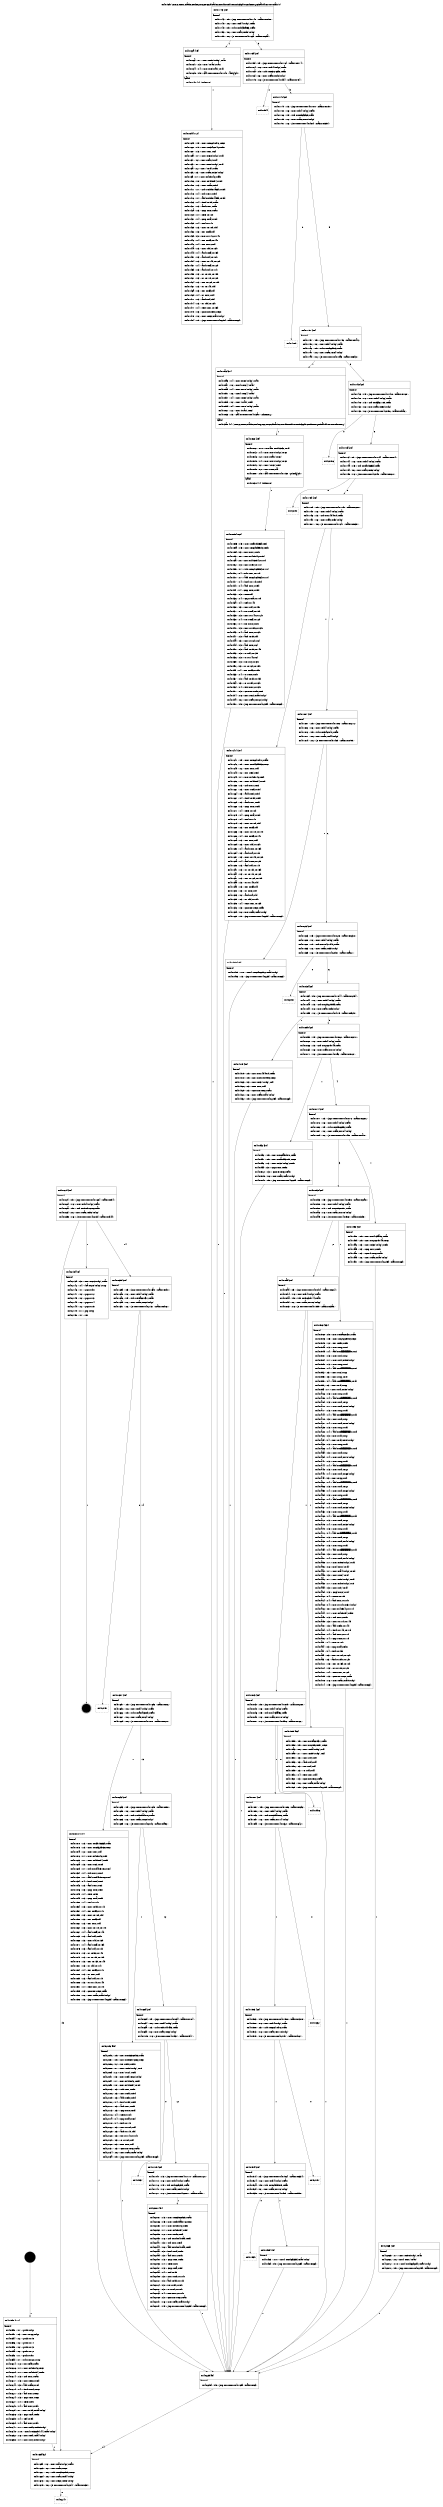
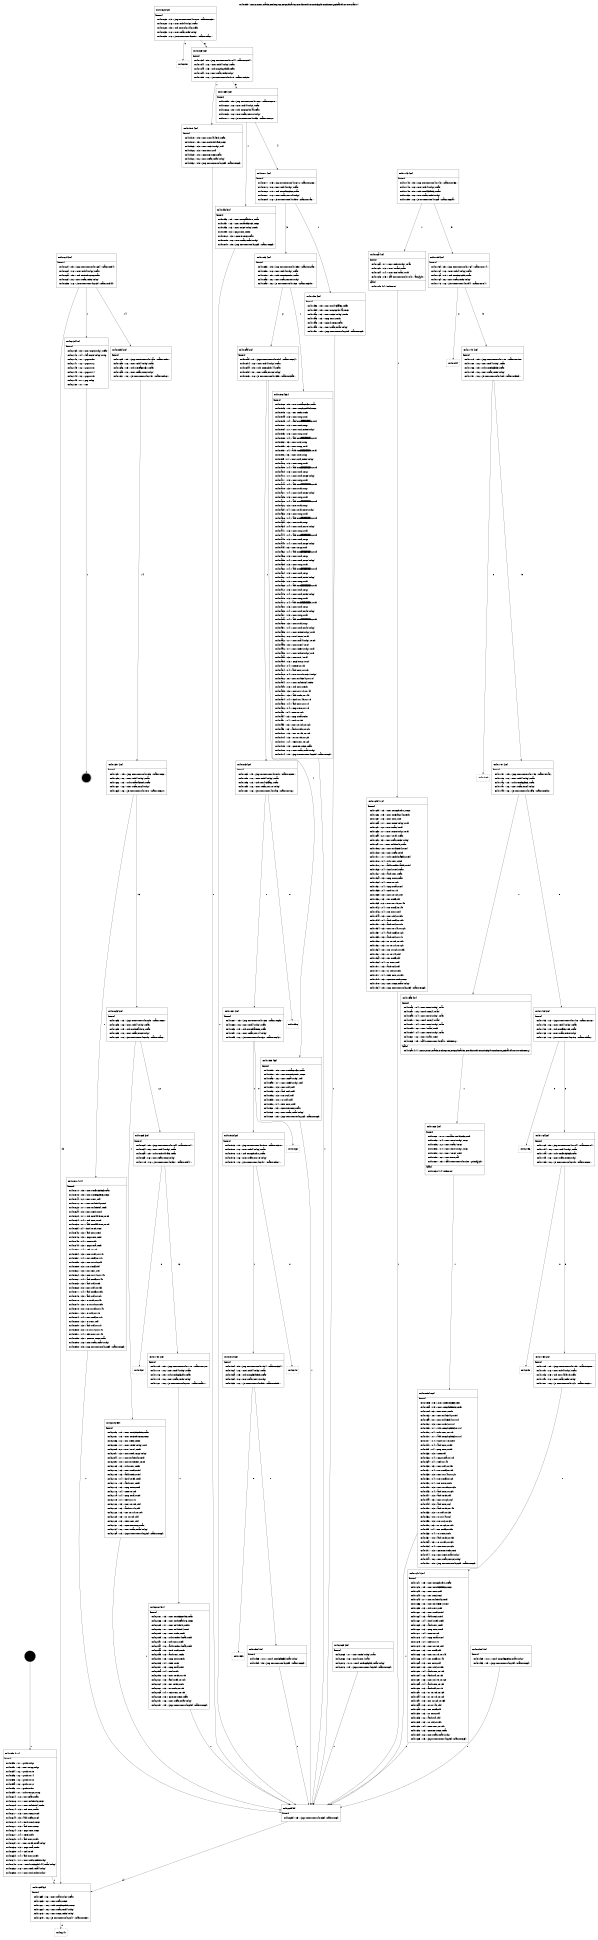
node "0x401807 [28]": removed
node "0x402151": removed
